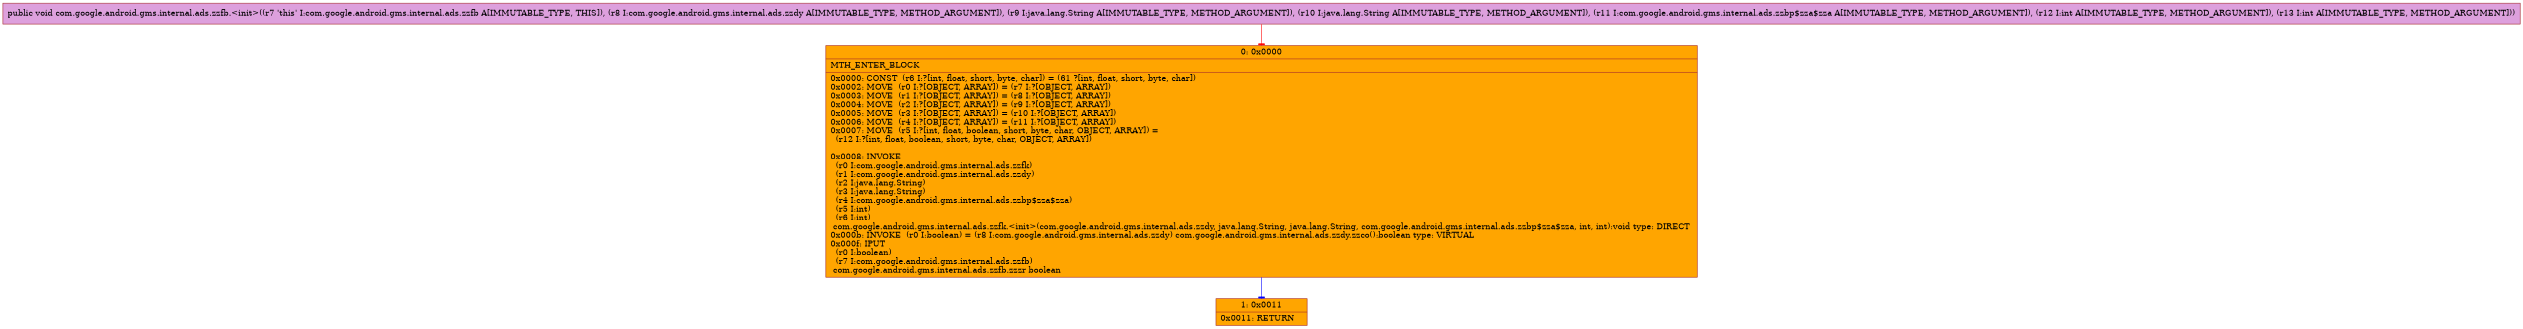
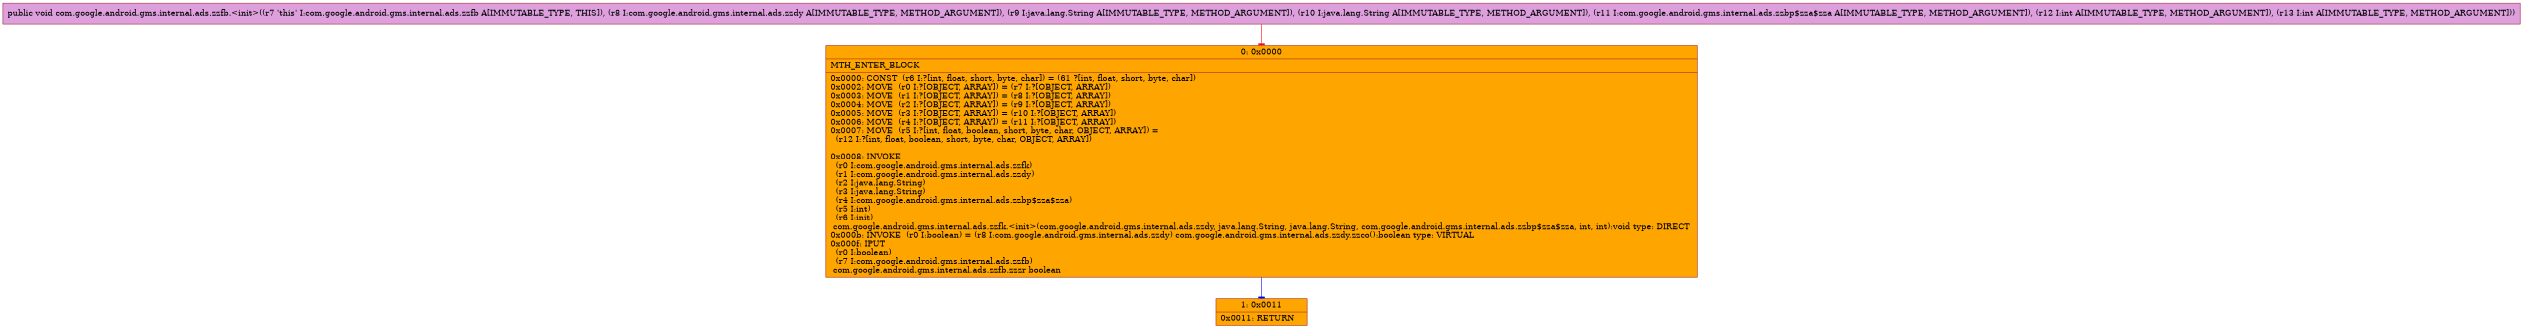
node "0: 0x0000": text "(r6 I:int)" -> "(r6 I:init)"
